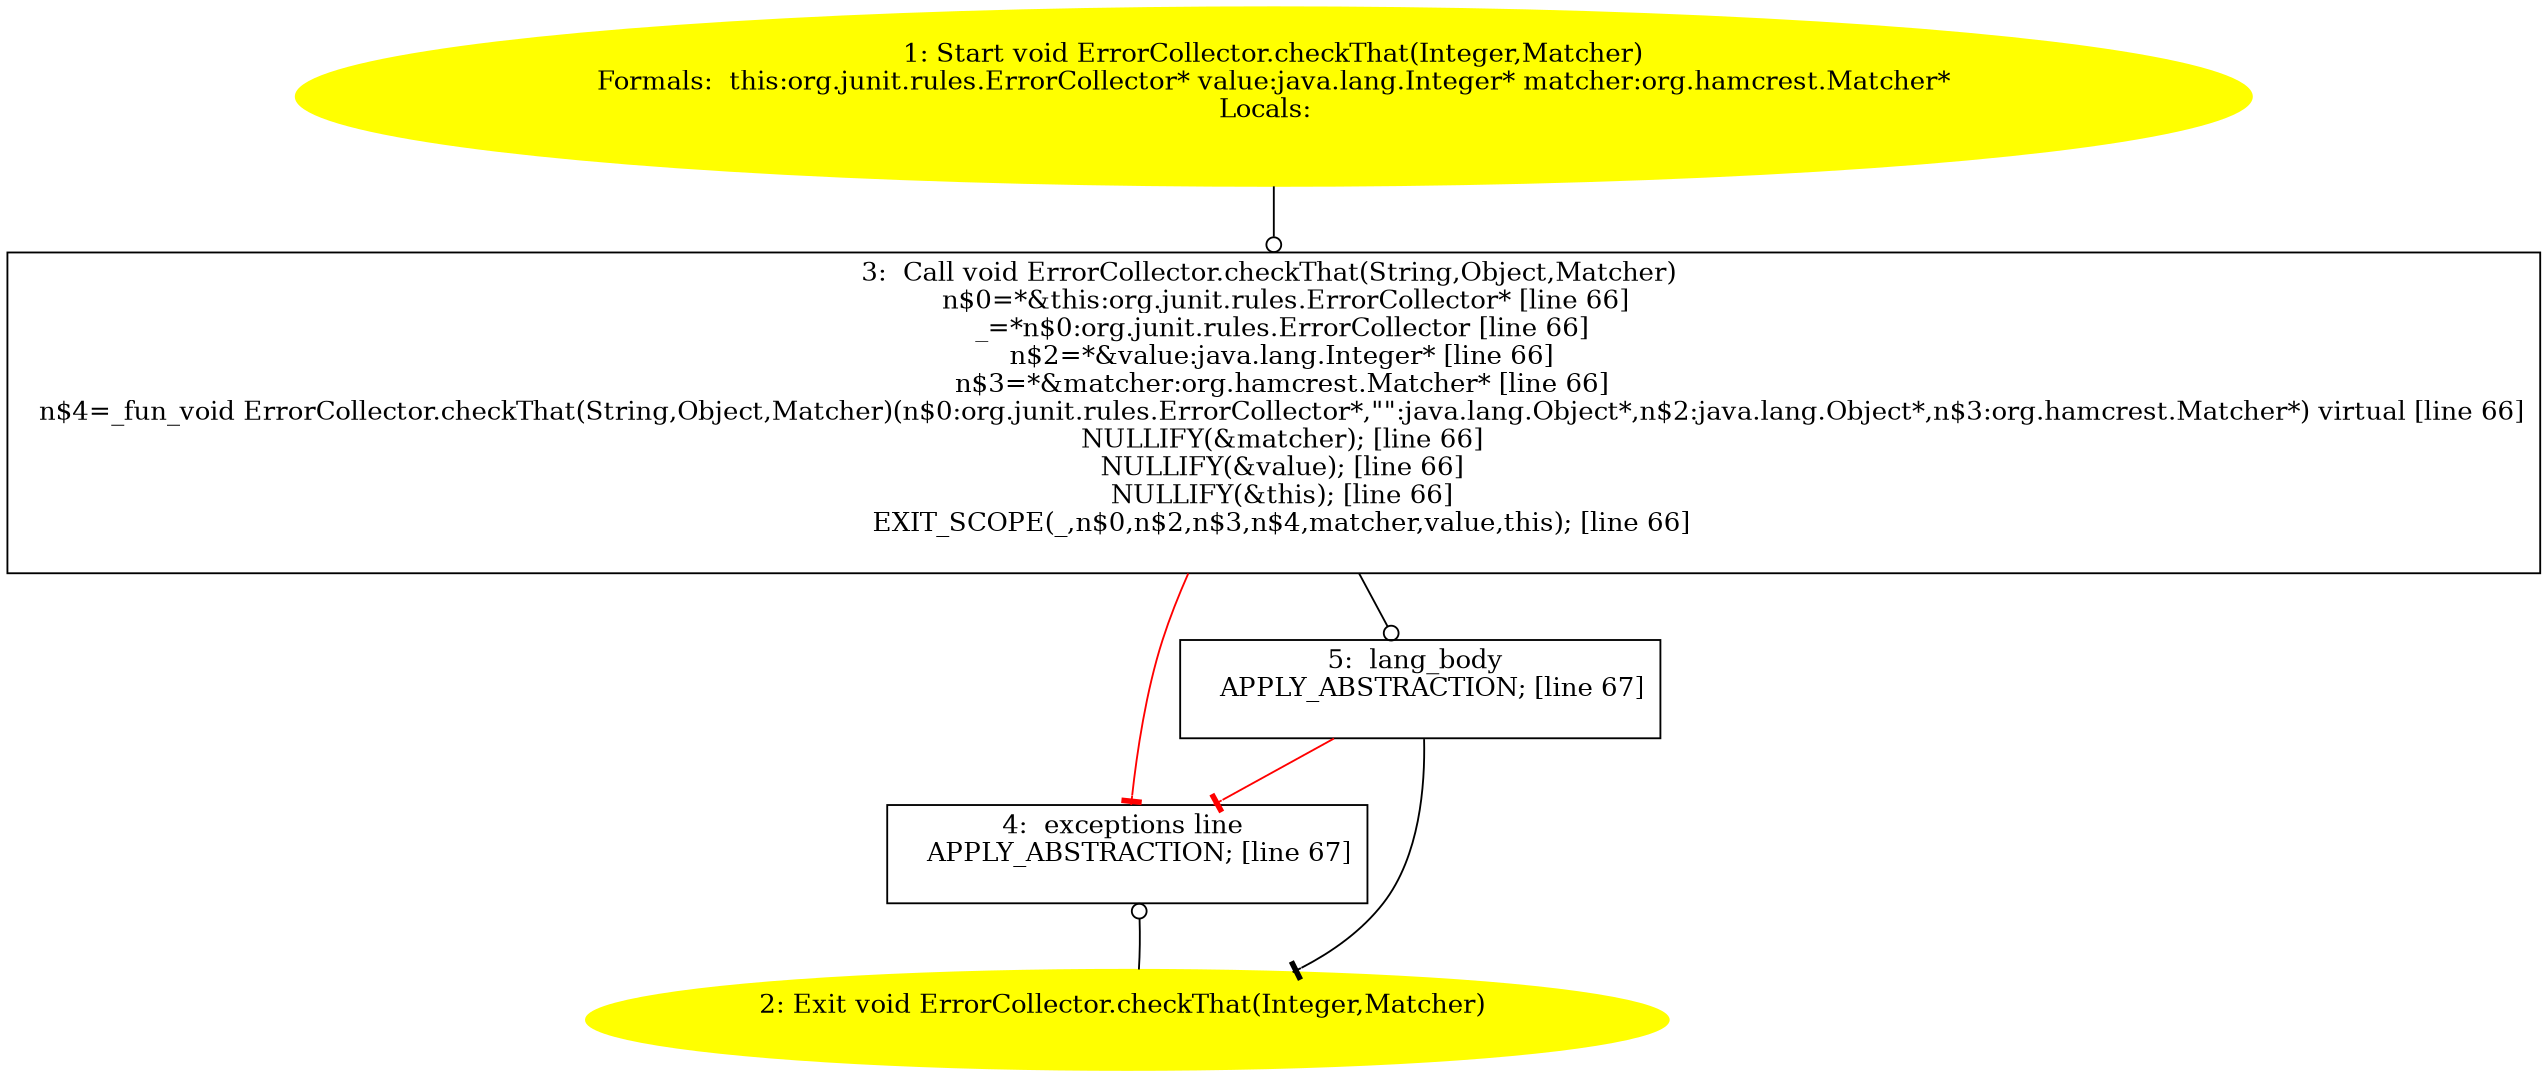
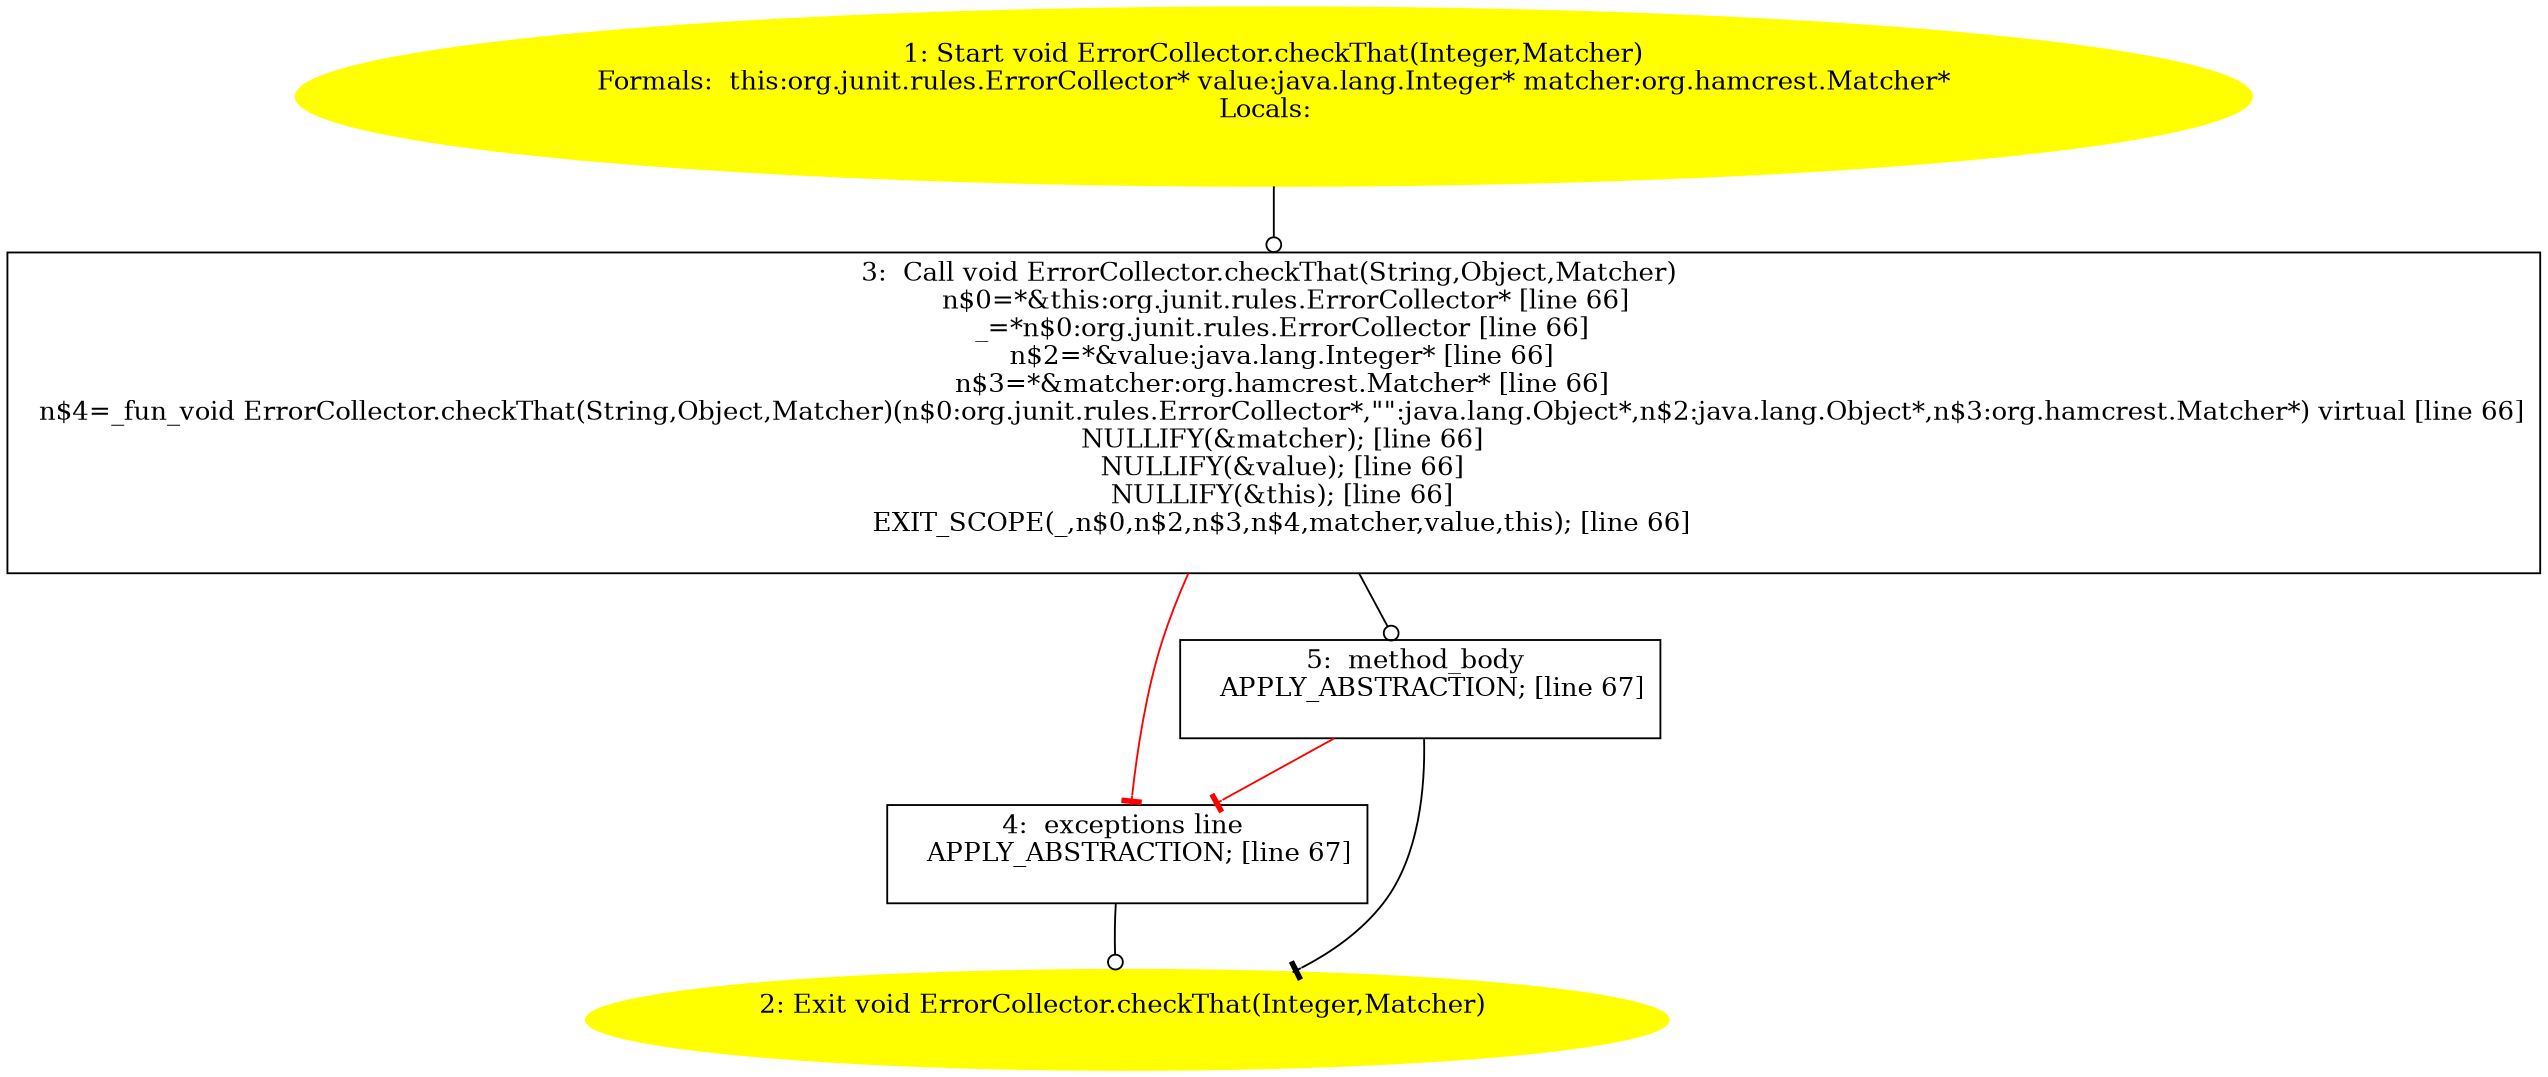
node "5:  lang_body APPLY_ABSTRACTION; [line 67]": label "5:  lang_body APPLY_ABSTRACTION; [line 67]" -> "5:  method_body APPLY_ABSTRACTION; [line 67]"
edge "2: Exit void ErrorCollector.checkThat(Integer,Matcher)" -> "4:  exceptions line APPLY_ABSTRACTION; [line 67]": reversed
